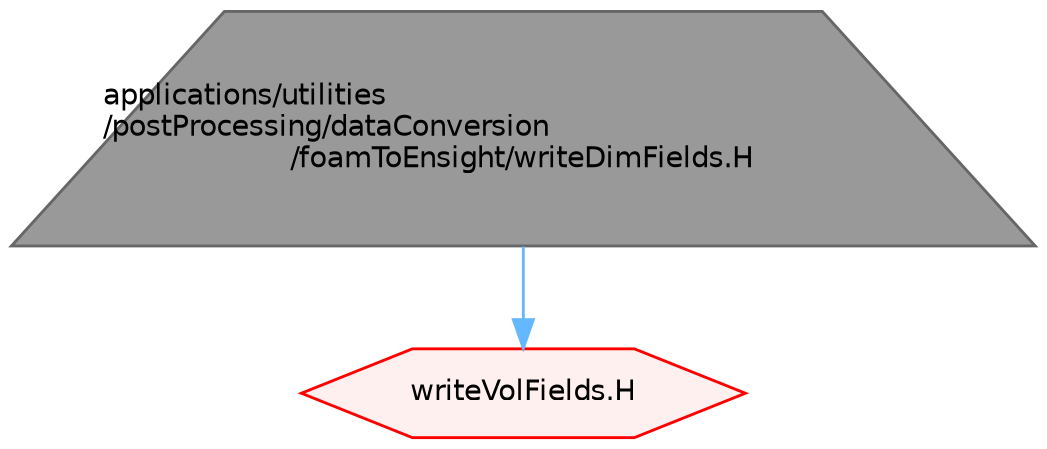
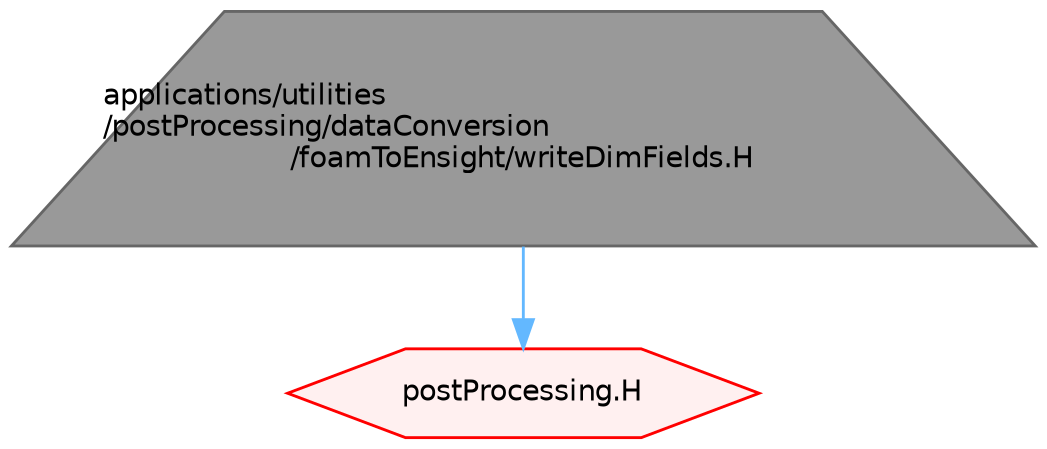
node "writeVolFields.H": label "writeVolFields.H" -> "postProcessing.H"
